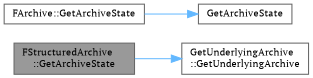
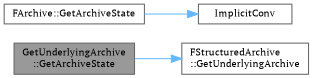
node "GetArchiveState": label "GetArchiveState" -> "ImplicitConv"
node "FStructuredArchive ::GetArchiveState": label "FStructuredArchive ::GetArchiveState" -> "GetUnderlyingArchive ::GetArchiveState"
node "GetUnderlyingArchive ::GetUnderlyingArchive": label "GetUnderlyingArchive ::GetUnderlyingArchive" -> "FStructuredArchive ::GetUnderlyingArchive"
